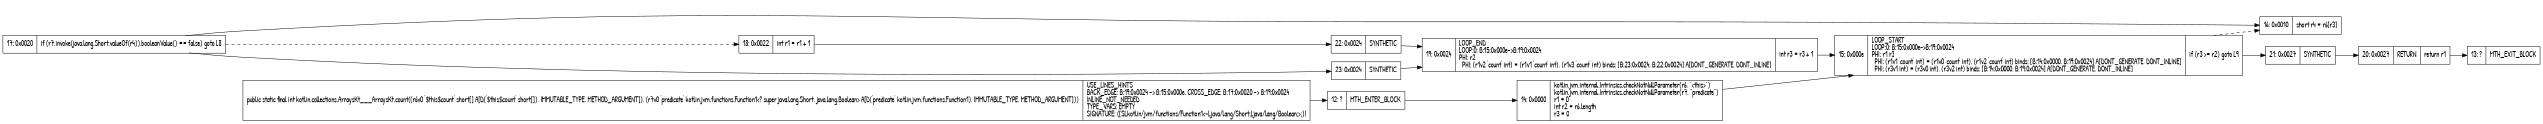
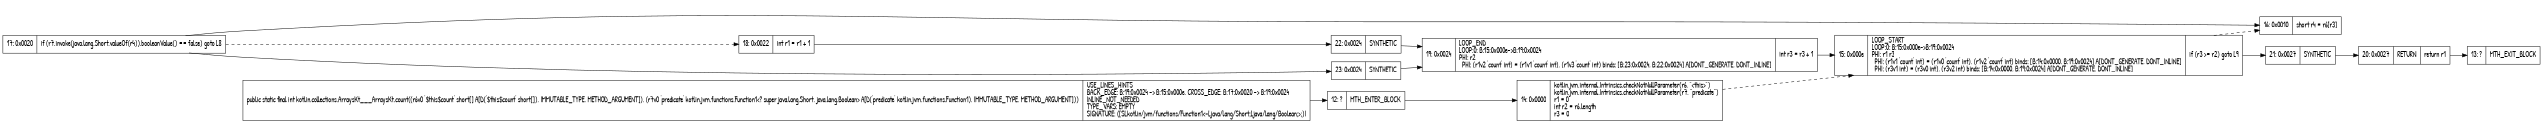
edge "14: 0x0000" -> "15: 0x000e": style solid -> dashed
